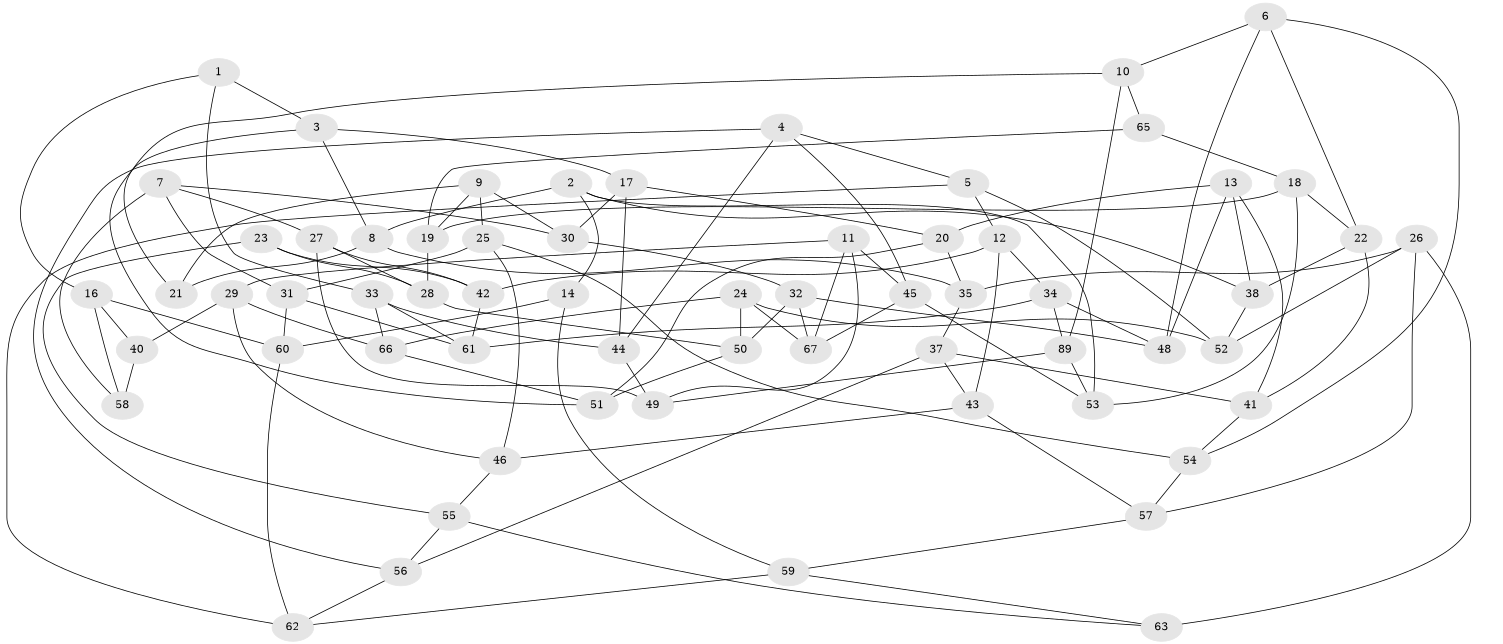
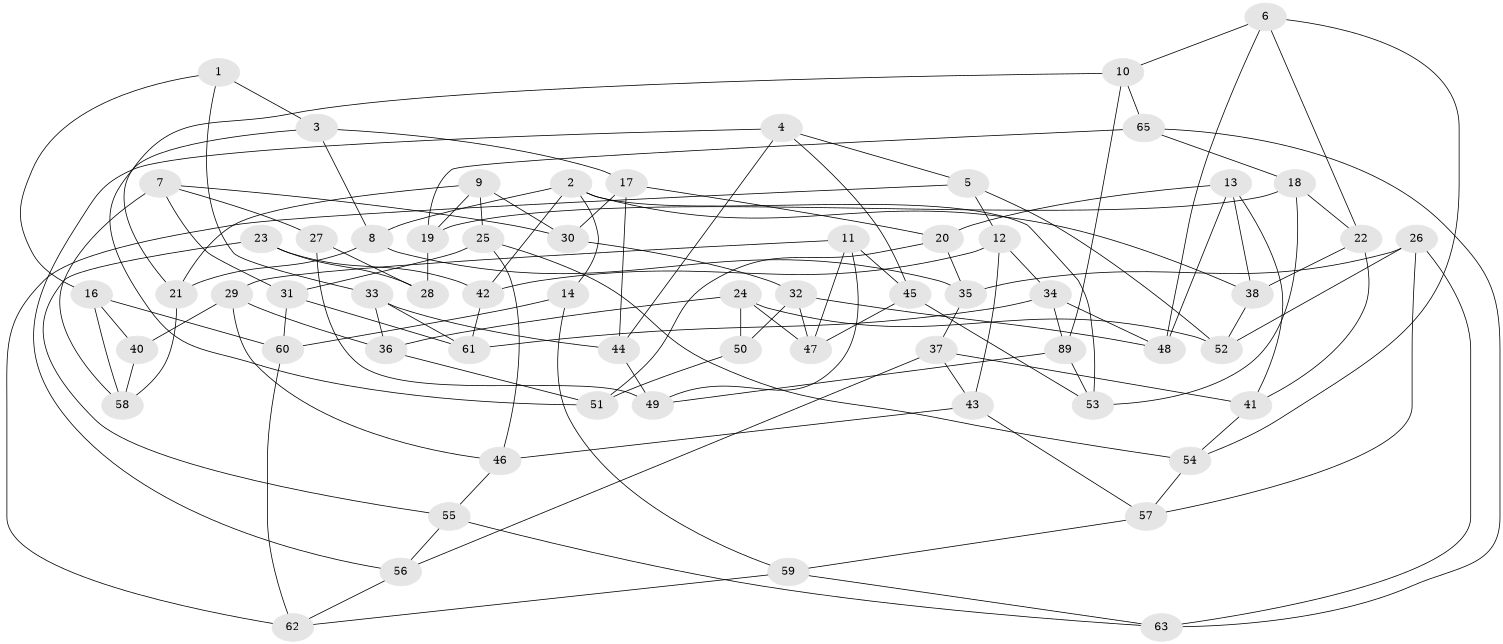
edge "27" -- "42": now "2" -- "42"
edge "28" -- "50": removed
node "66": label "66" -> "36"
node "67": label "67" -> "47"
edge "21" -- "58": added
edge "65" -- "63": added
